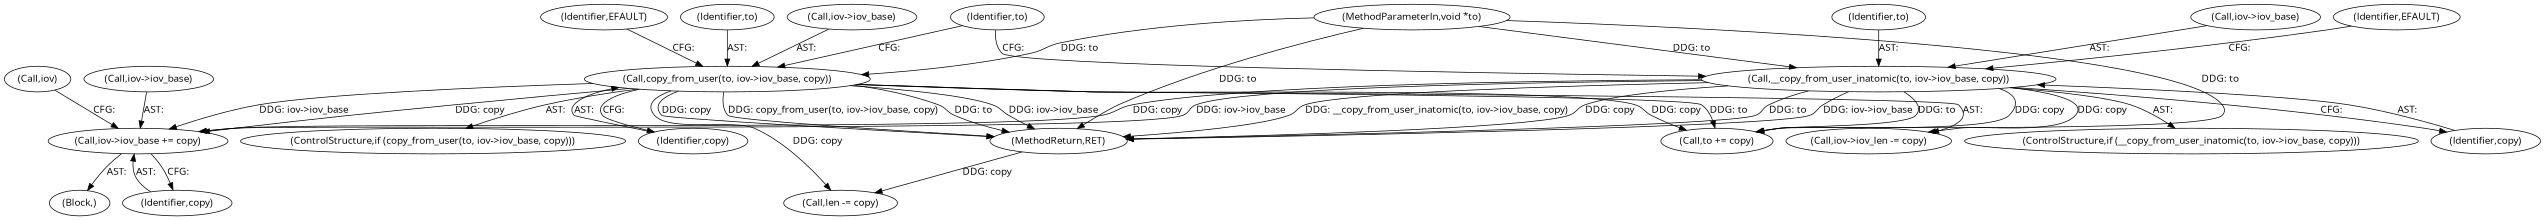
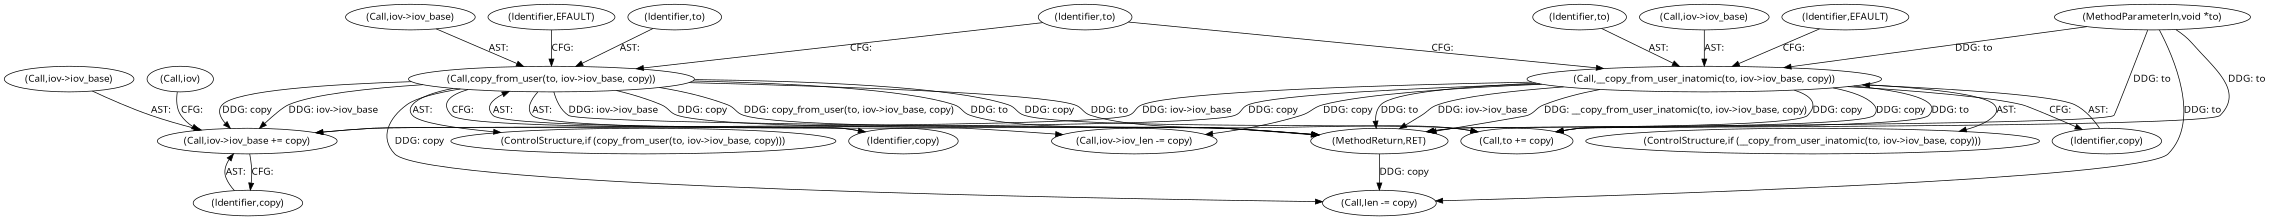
edge "(MethodParameterIn,void *to)" -> "(Call,copy_from_user(to, iov->iov_base, copy))": now "(MethodParameterIn,void *to)" -> "(Call,len -= copy)"
node "(Block,)": removed
